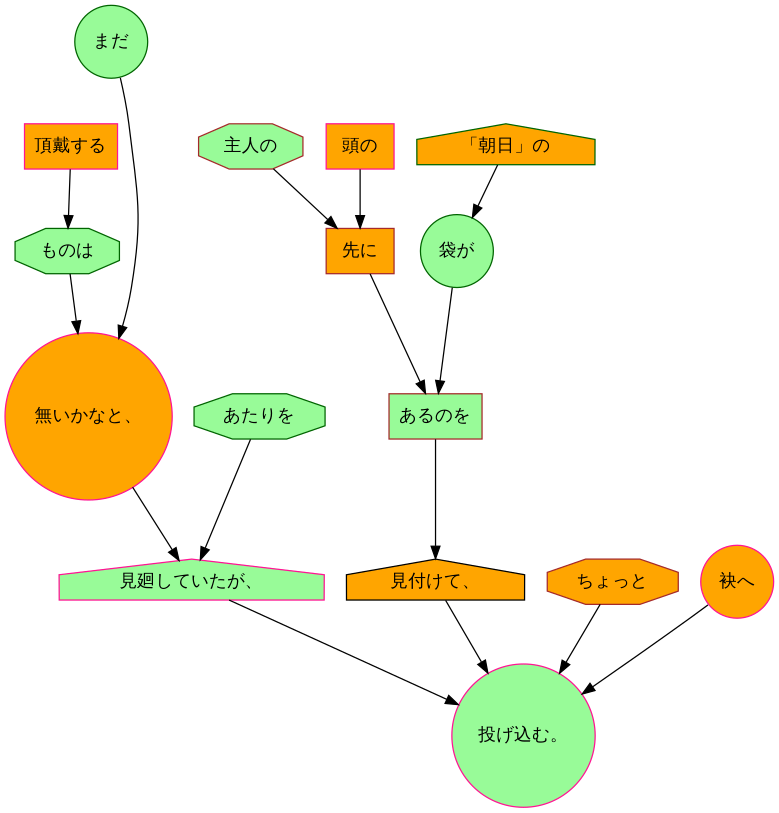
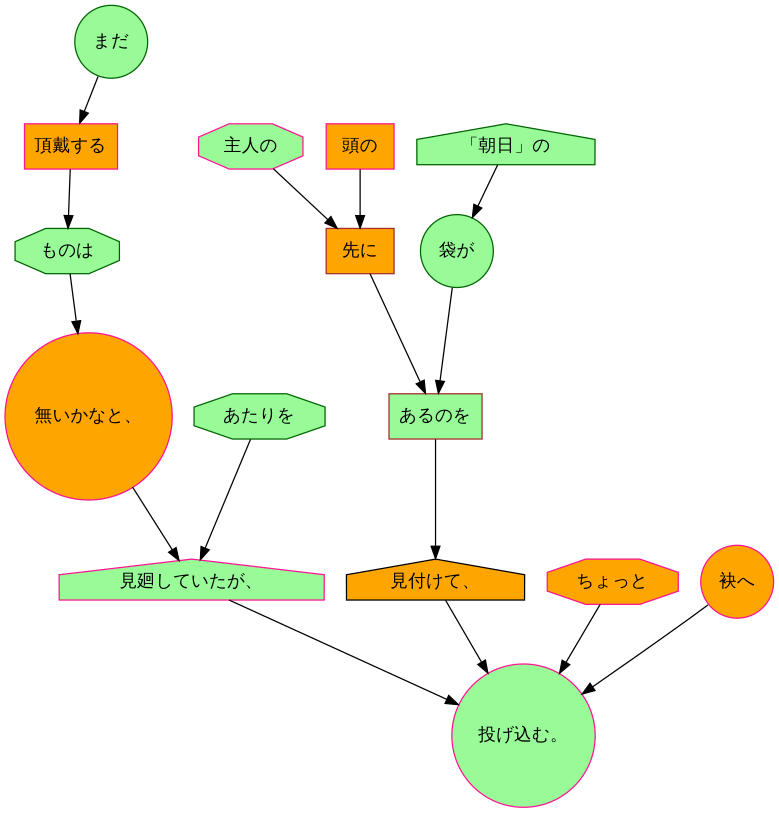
node "主人の": color brown -> deeppink
node "「朝日」の": fillcolor orange -> palegreen
edge "まだ" -> "無いかなと、": now "まだ" -> "頂戴する"
node "ちょっと": color brown -> deeppink
